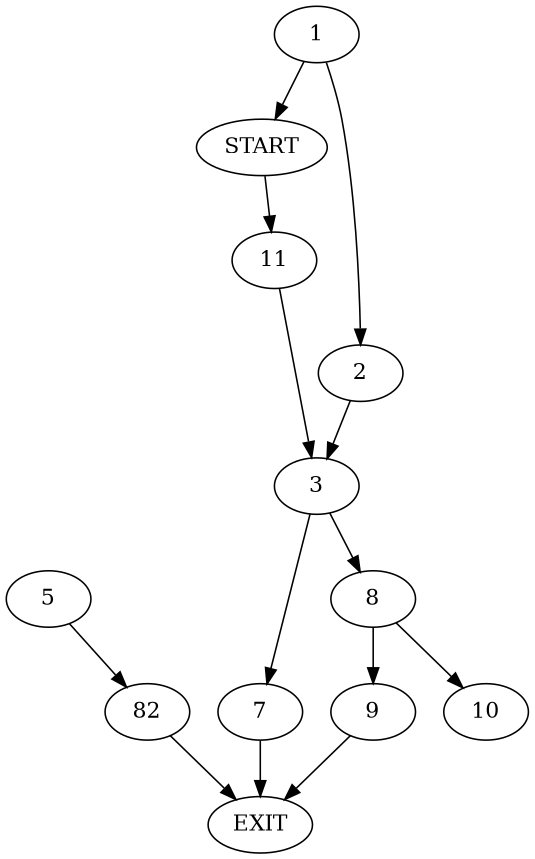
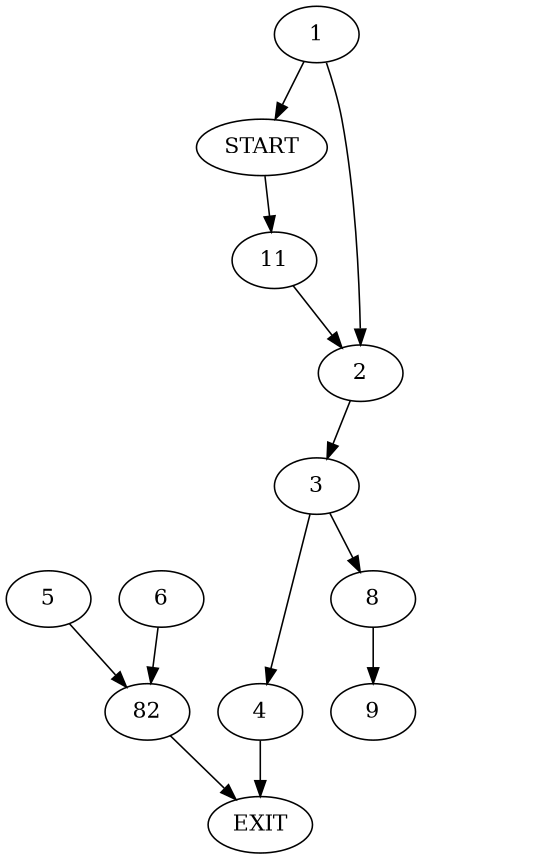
edge "11" -> "3": now "11" -> "2"
node "6": added
node "7": label "7" -> "4"
node "10": removed
edge "9" -> "EXIT": removed
